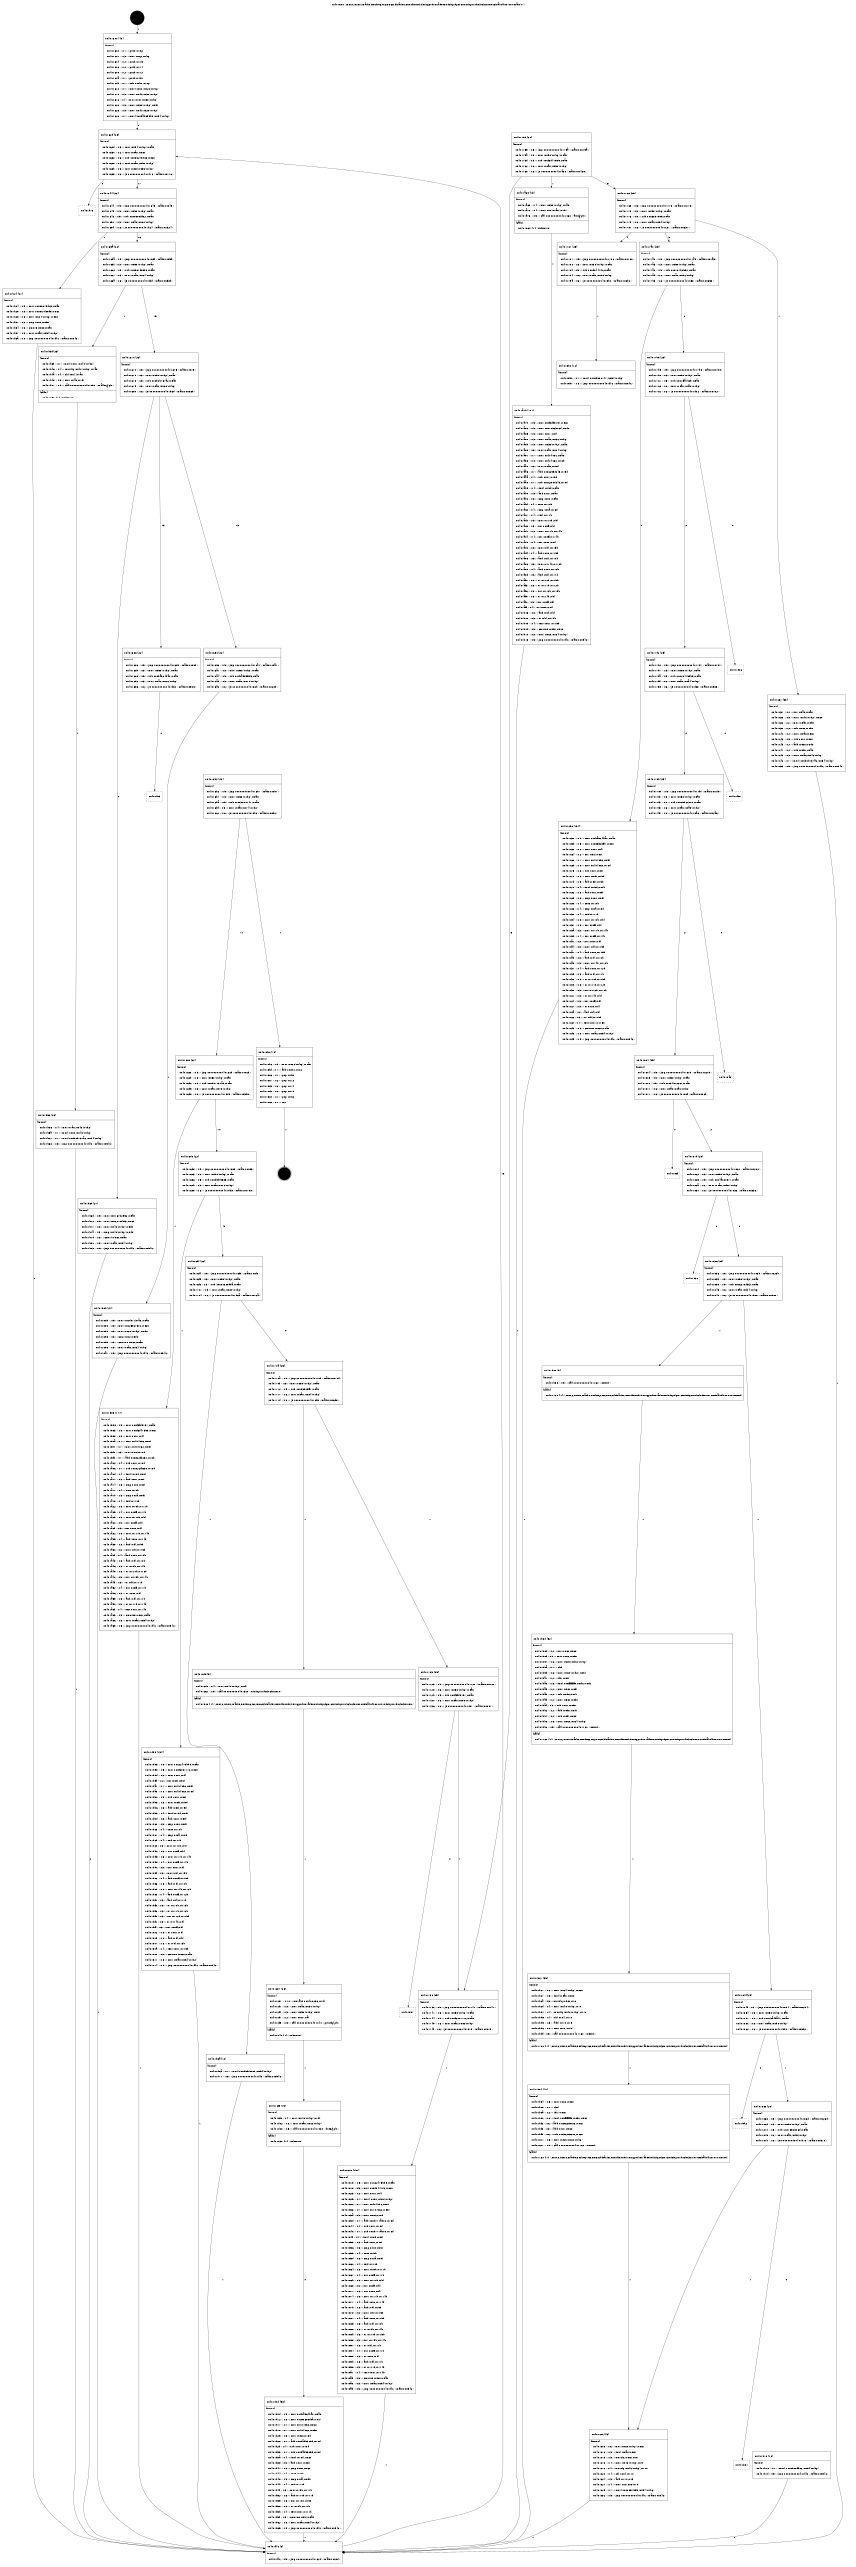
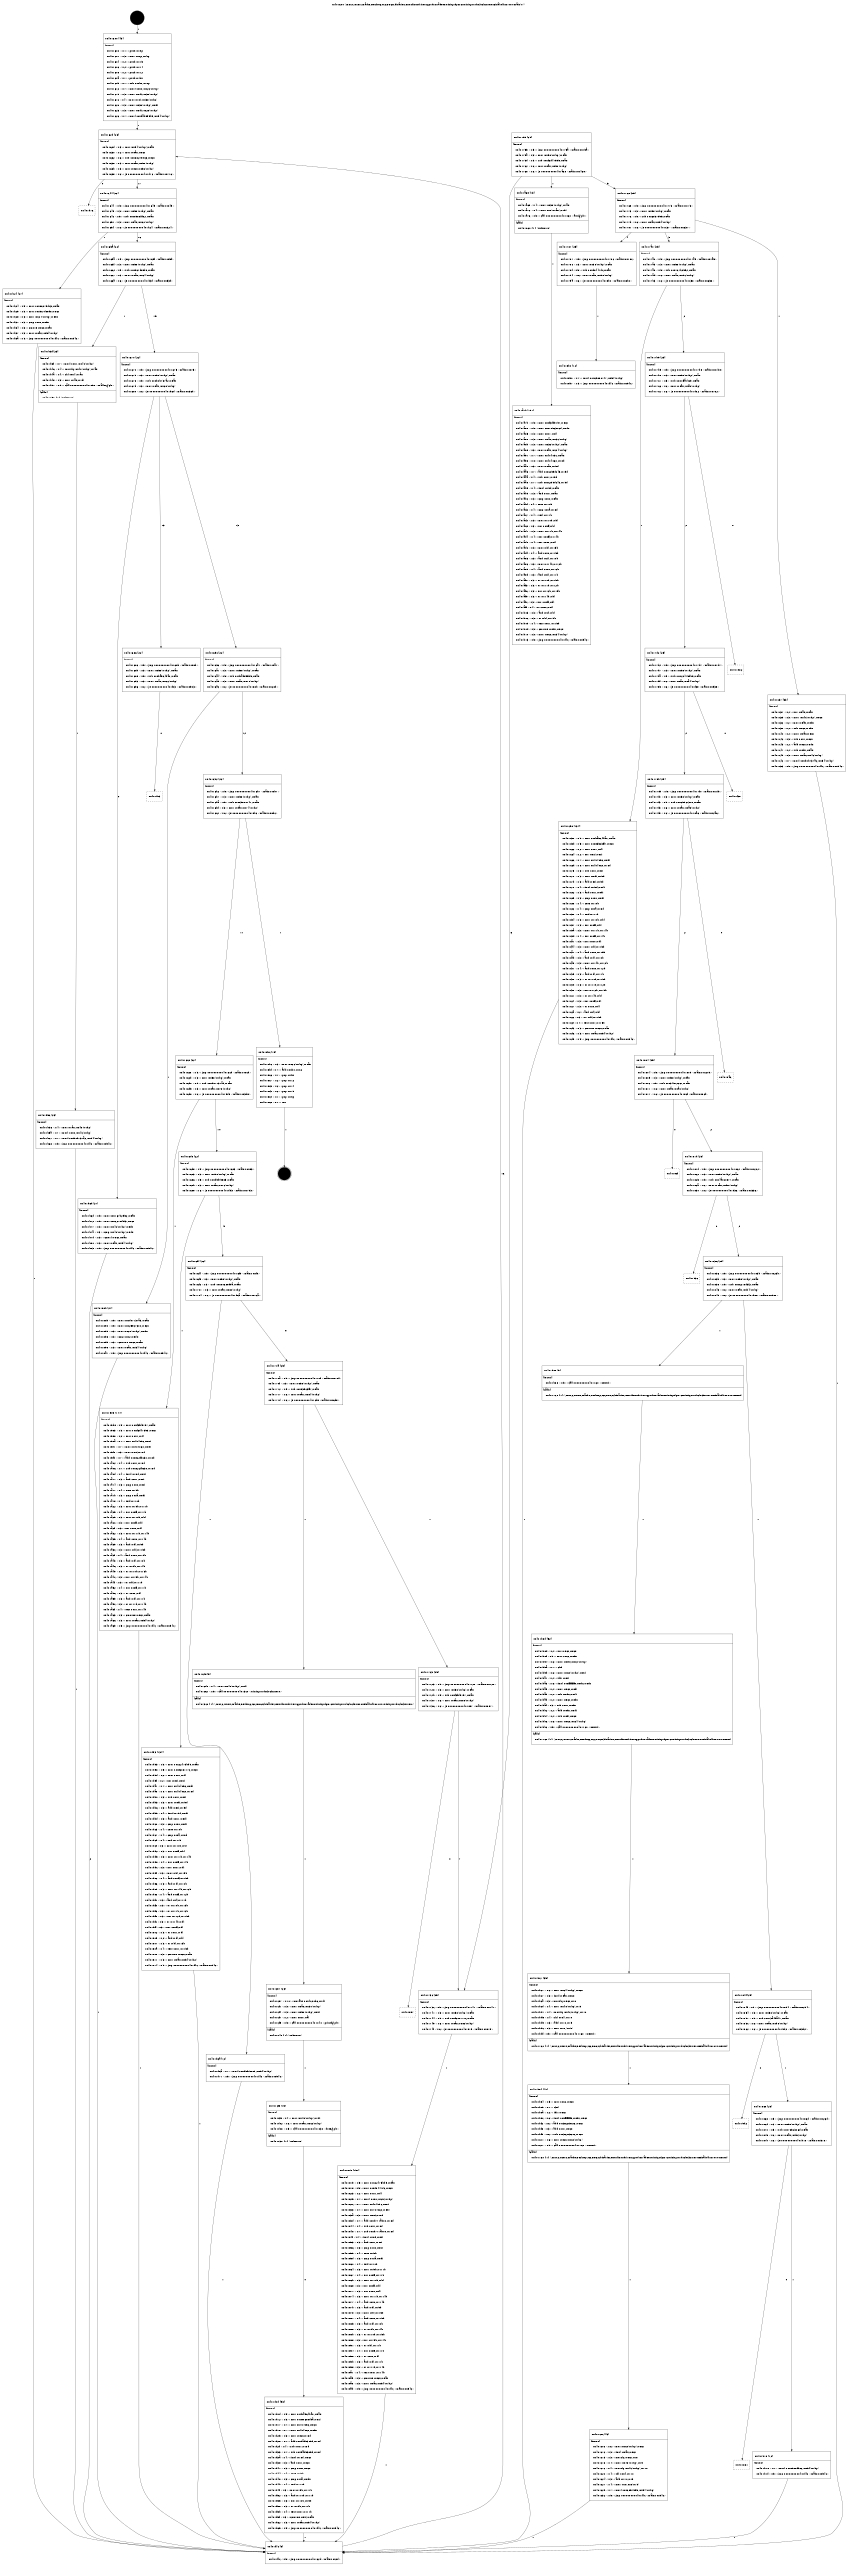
edge "0x40169c [22]" -> "0x4016b2 [22]": added, label "12"
edge "0x401a7b [157]" -> "0x401f4c [5]": removed, label "1"
edge "0x401868 [25]" -> "0x401c0c [43]": now "0x401868 [25]" -> "0x401b18 [12]"
